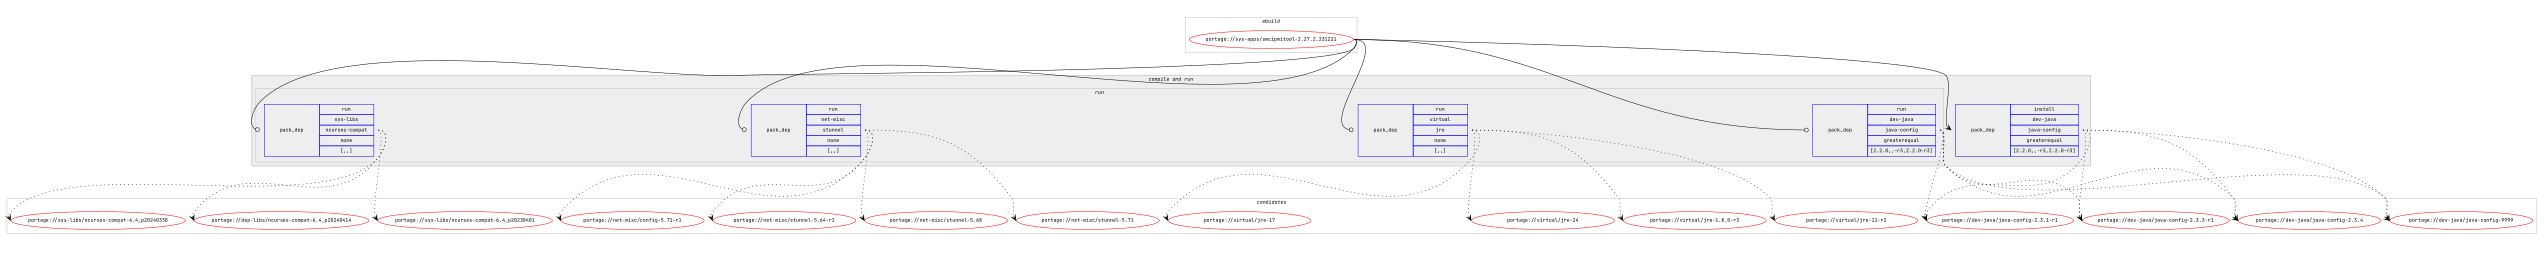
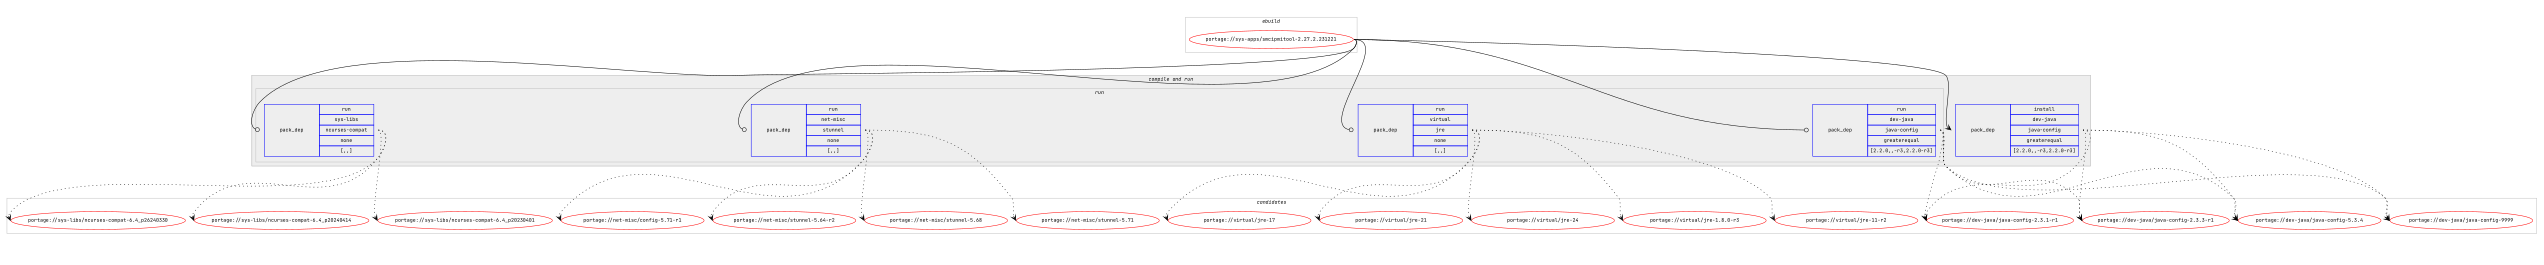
node "portage://sys-libs/ncurses-compat-6.4_p20240330": label "portage://sys-libs/ncurses-compat-6.4_p20240330" -> "portage://sys-libs/ncurses-compat-6.4_p26240330"
node "portage://dep-libs/ncurses-compat-6.4_p20240414": label "portage://dep-libs/ncurses-compat-6.4_p20240414" -> "portage://sys-libs/ncurses-compat-6.4_p20240414"
node "portage://virtual/jre-21": added
node "portage://dev-java/java-config-2.3.4": label "portage://dev-java/java-config-2.3.4" -> "portage://dev-java/java-config-5.3.4"
